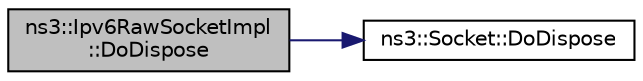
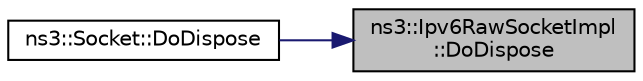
edge "ns3::Ipv6RawSocketImpl ::DoDispose" -> "ns3::Socket::DoDispose": reversed
